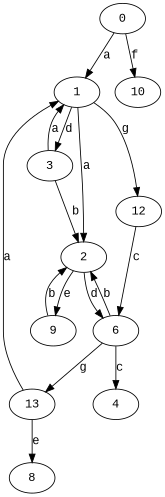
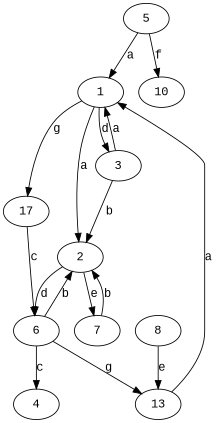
node "0": label "0" -> "5"
node "12": label "12" -> "17"
node "9": label "9" -> "7"
edge "13" -> "8": reversed
